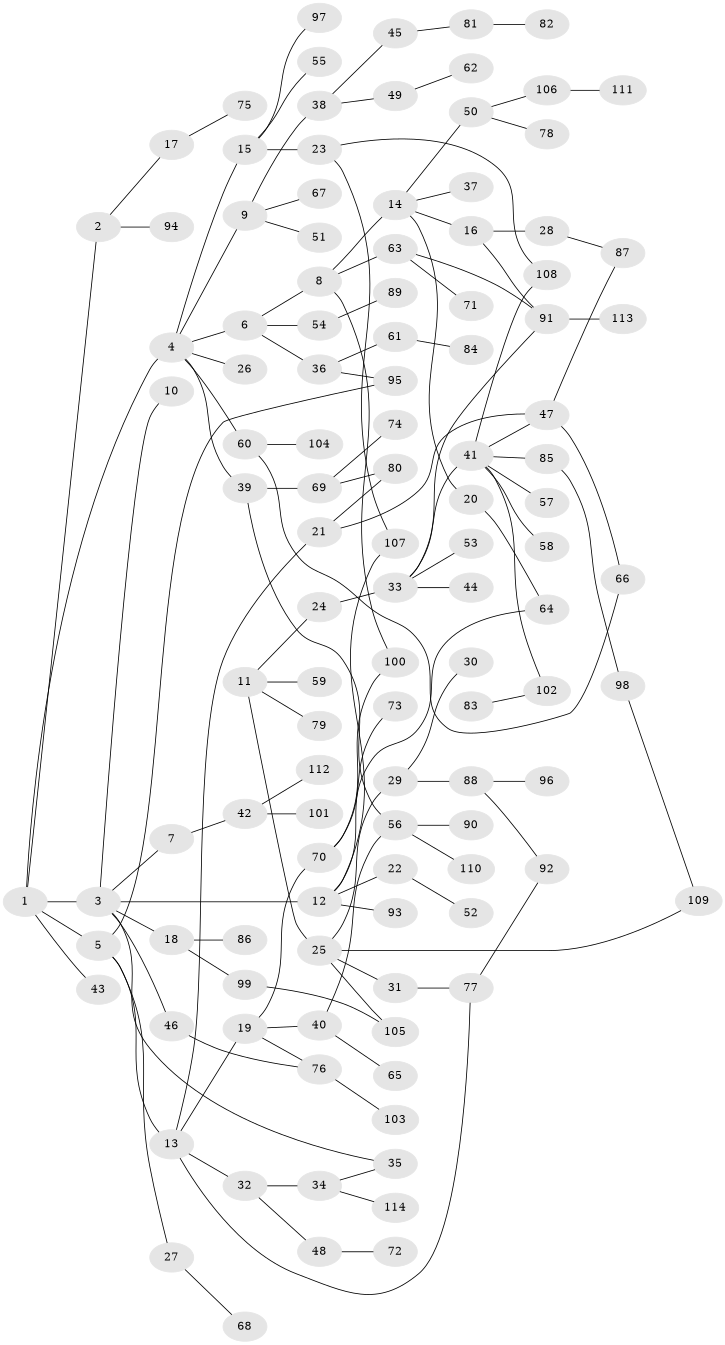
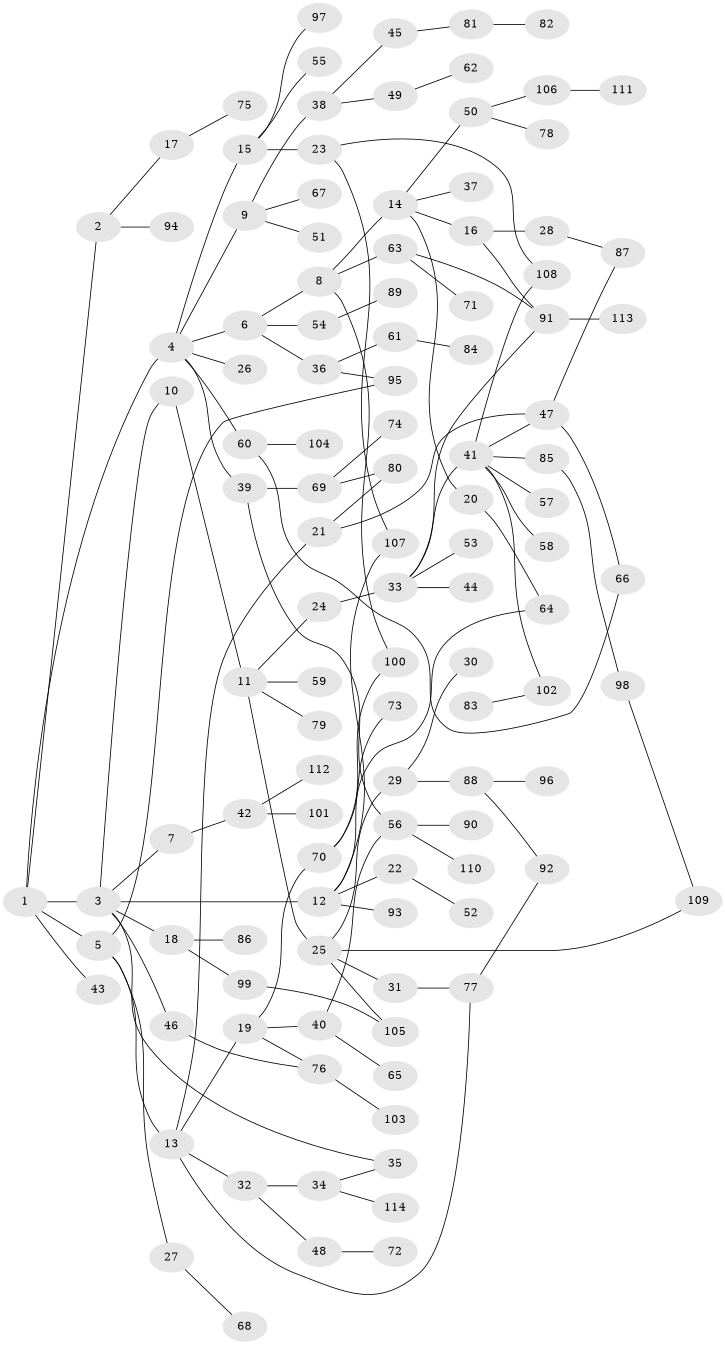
edge "10" -- "11": added
